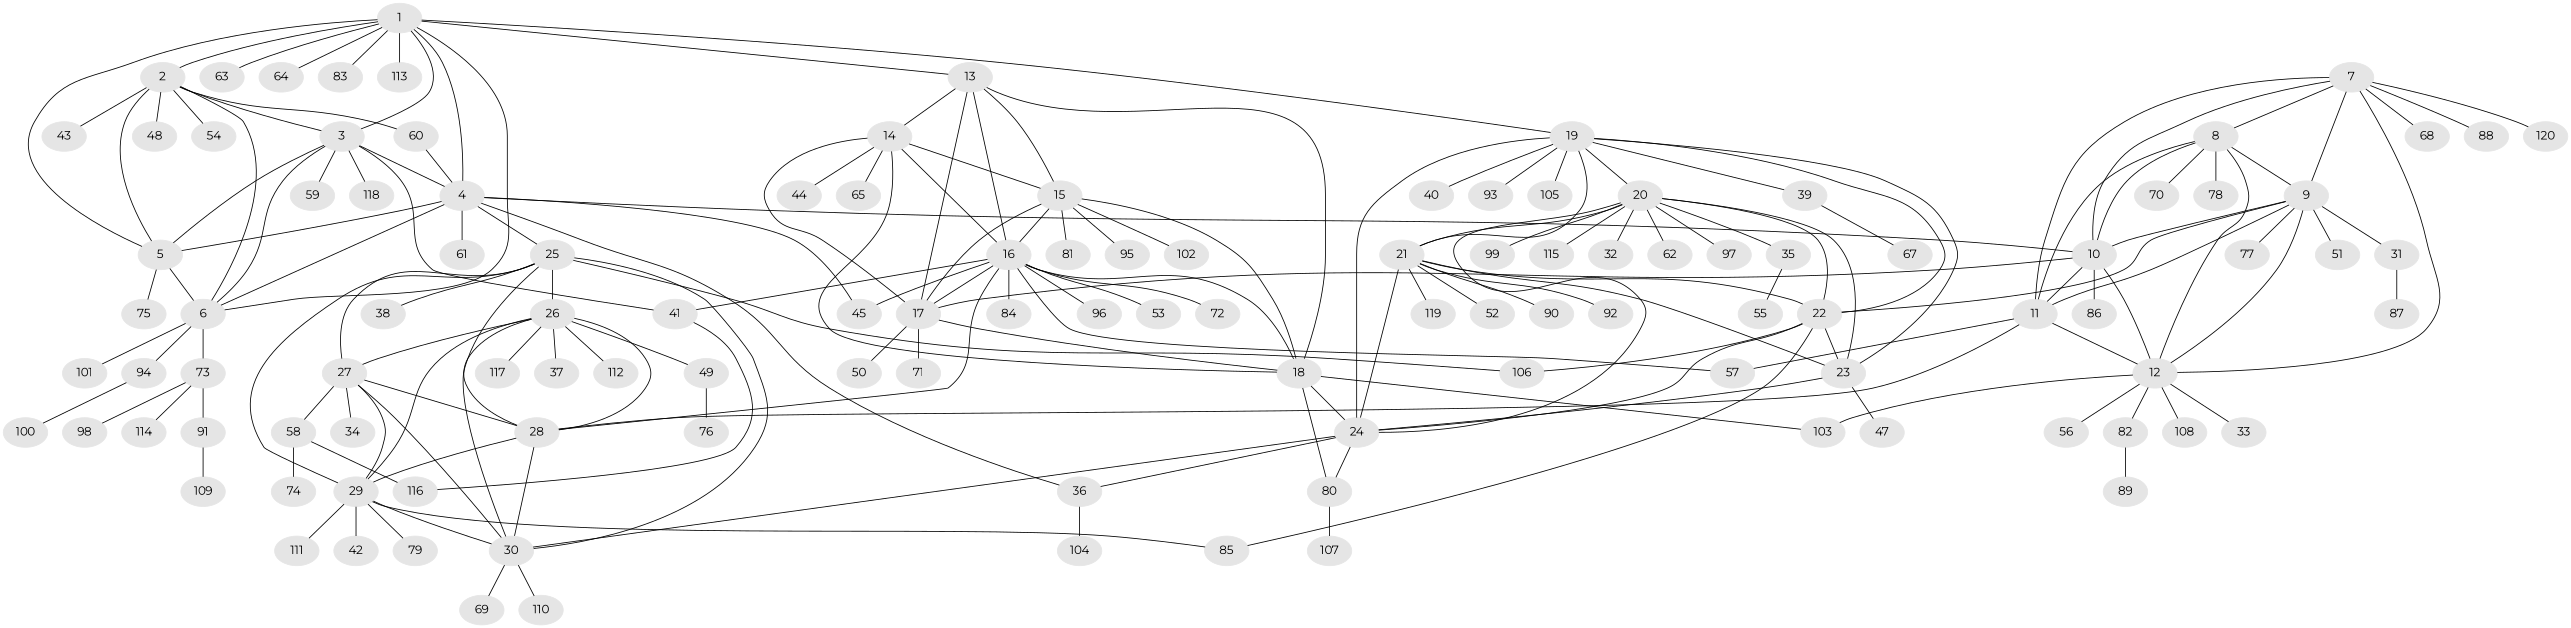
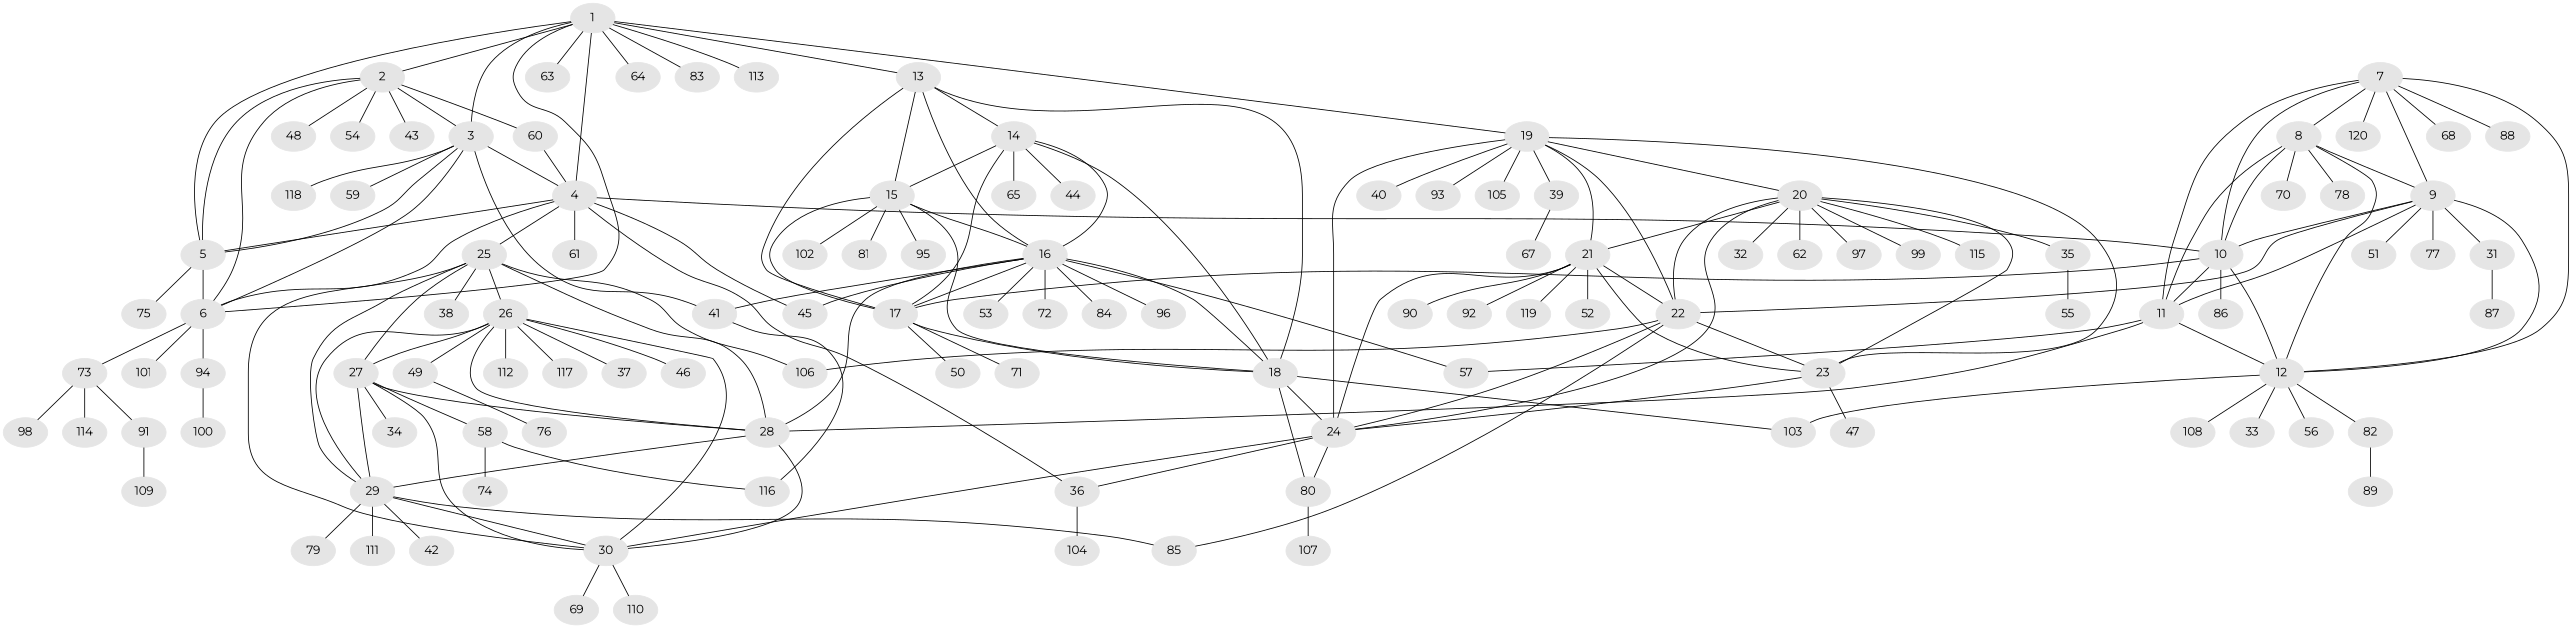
node "46": added
